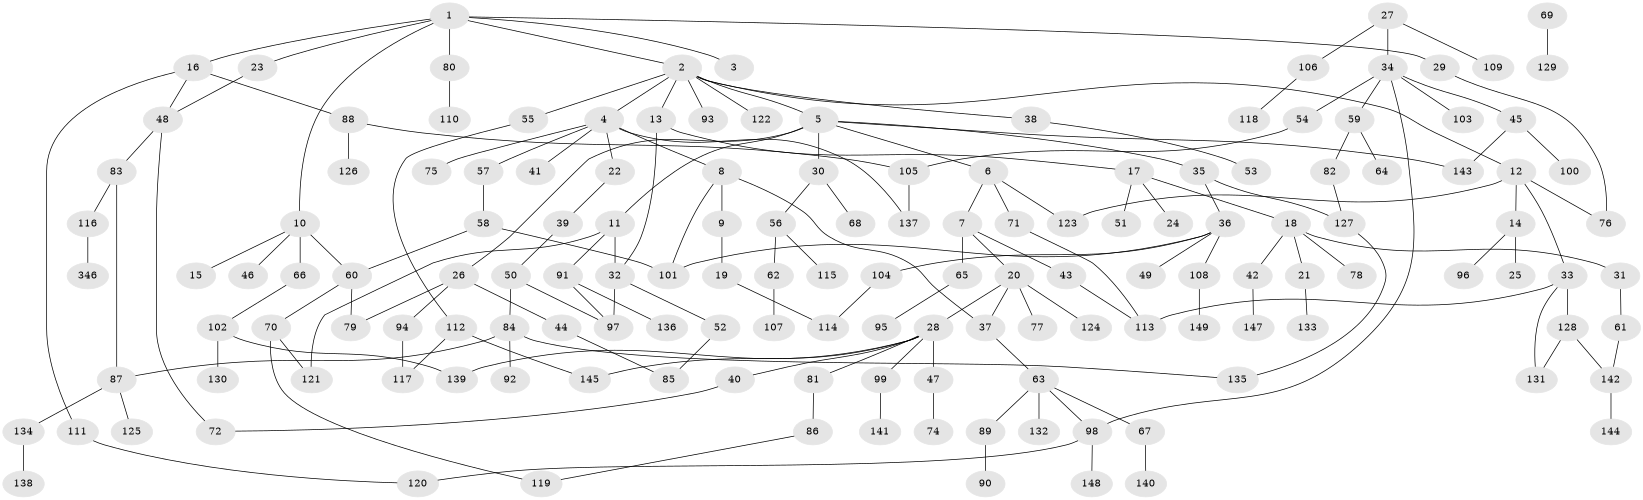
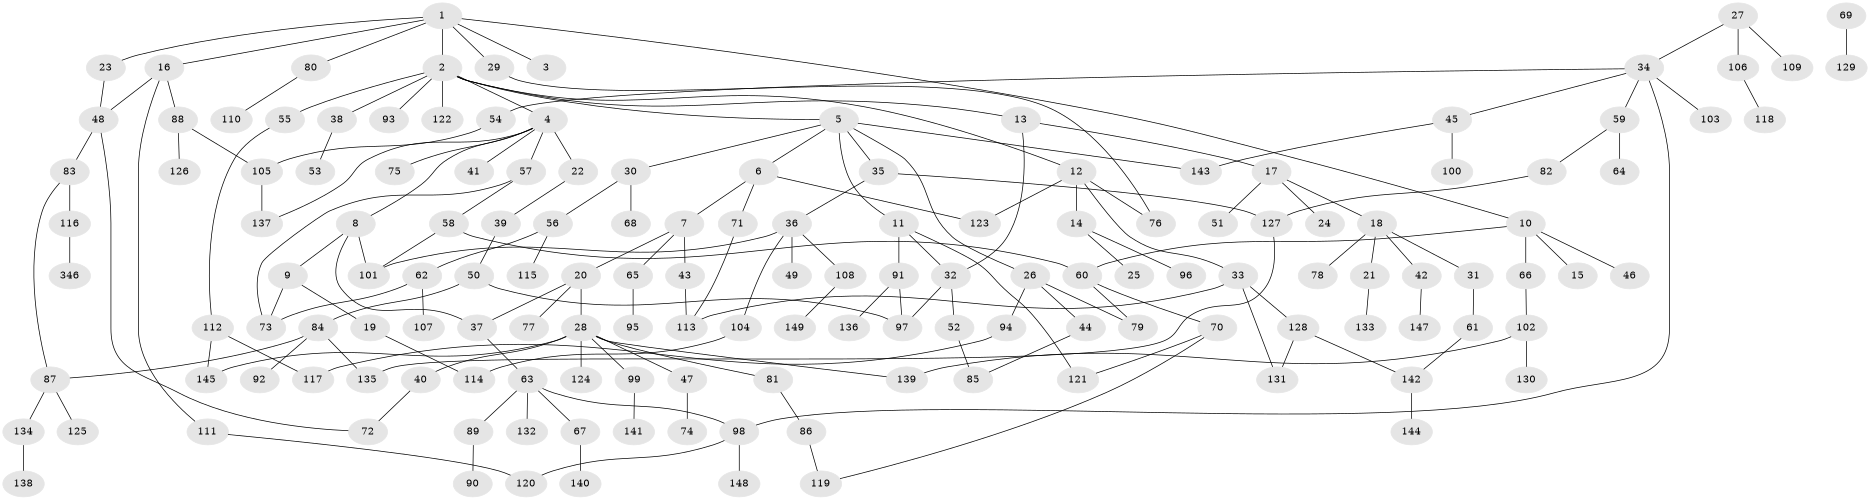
edge "20" -- "124": now "28" -- "124"
node "73": added
